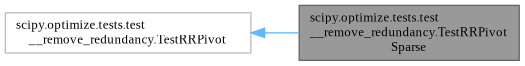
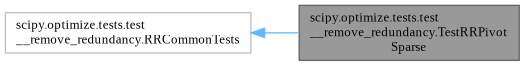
node "scipy.optimize.tests.test __remove_redundancy.TestRRPivot": label "scipy.optimize.tests.test __remove_redundancy.TestRRPivot" -> "scipy.optimize.tests.test __remove_redundancy.RRCommonTests"
